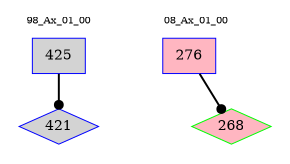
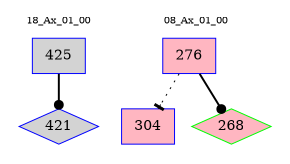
cluster "98_Ax_01_00": label "98_Ax_01_00" -> "18_Ax_01_00"
node "304": added
